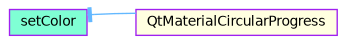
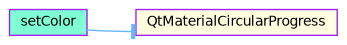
edge "QtMaterialCircularProgress" -> "setColor": reversed
